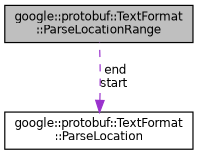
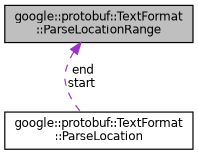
edge "google::protobuf::TextFormat ::ParseLocationRange" -> "google::protobuf::TextFormat ::ParseLocation": reversed
